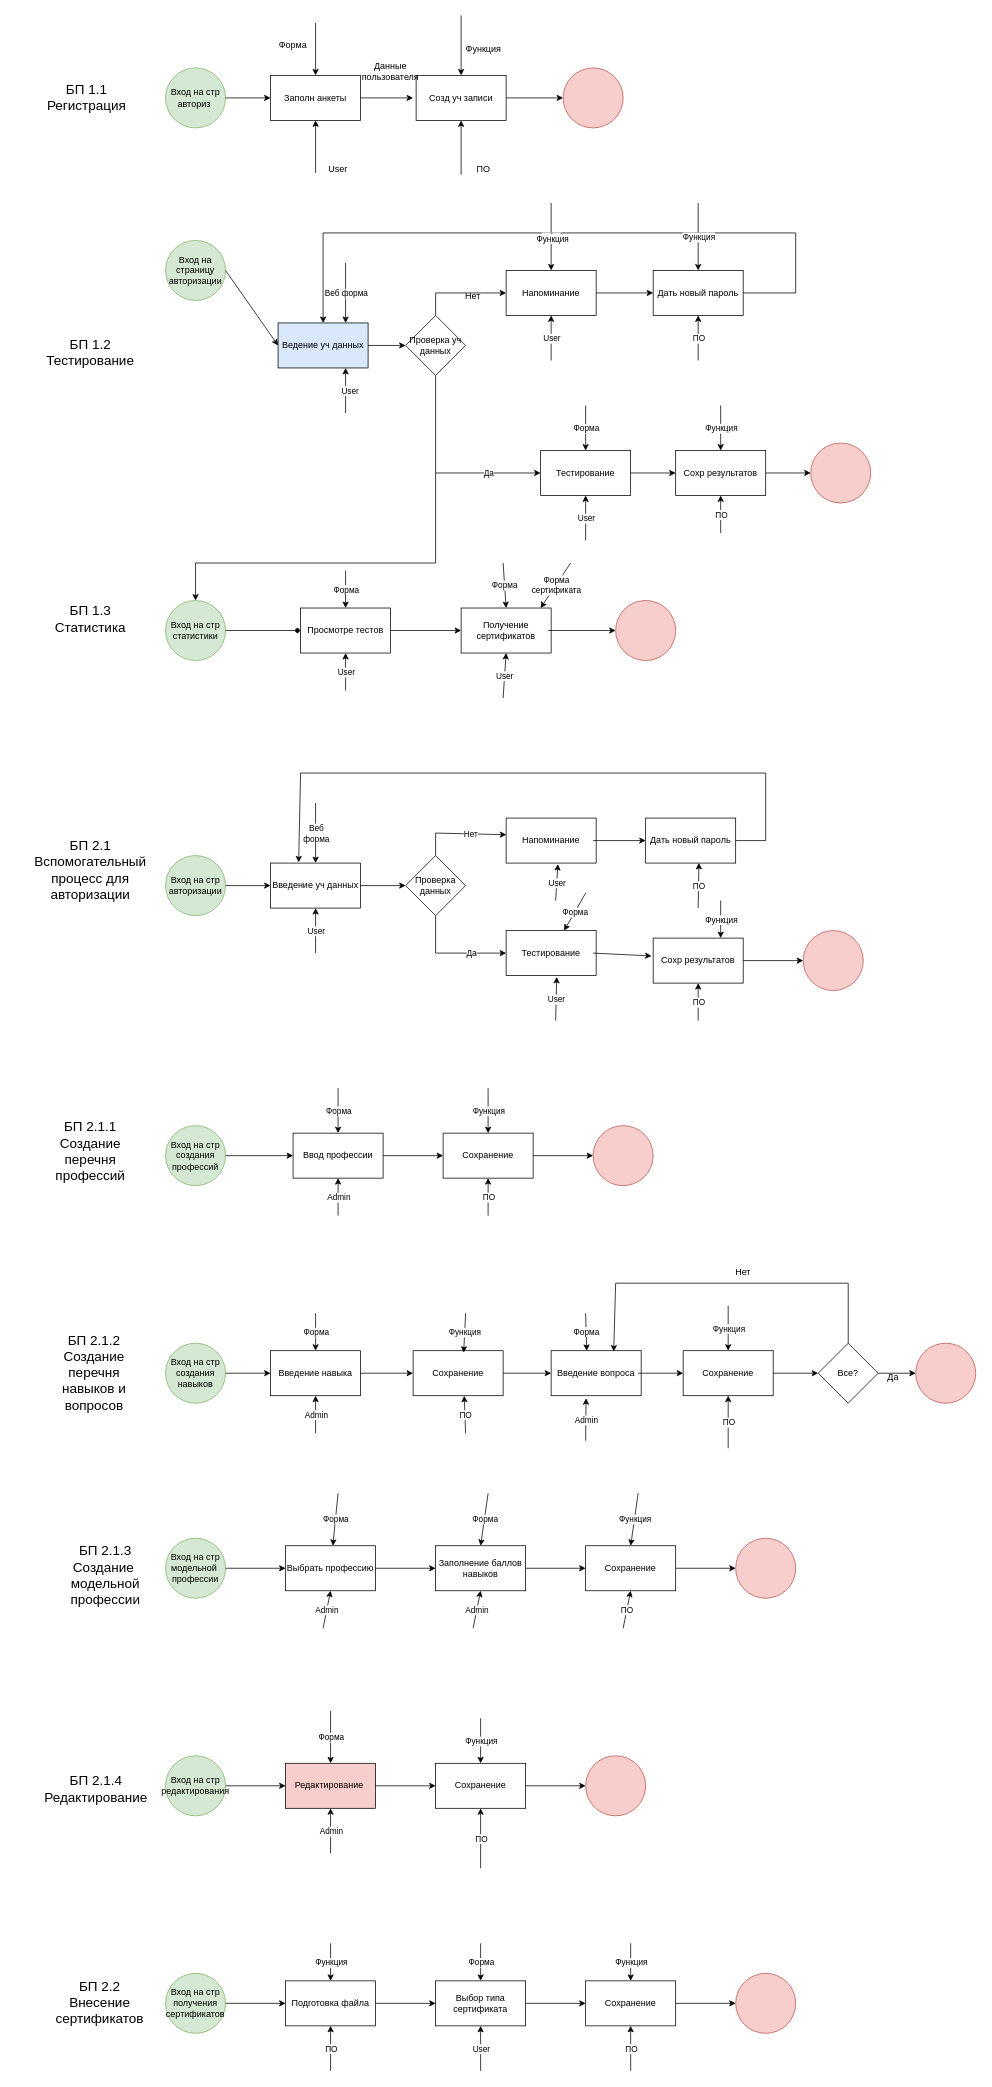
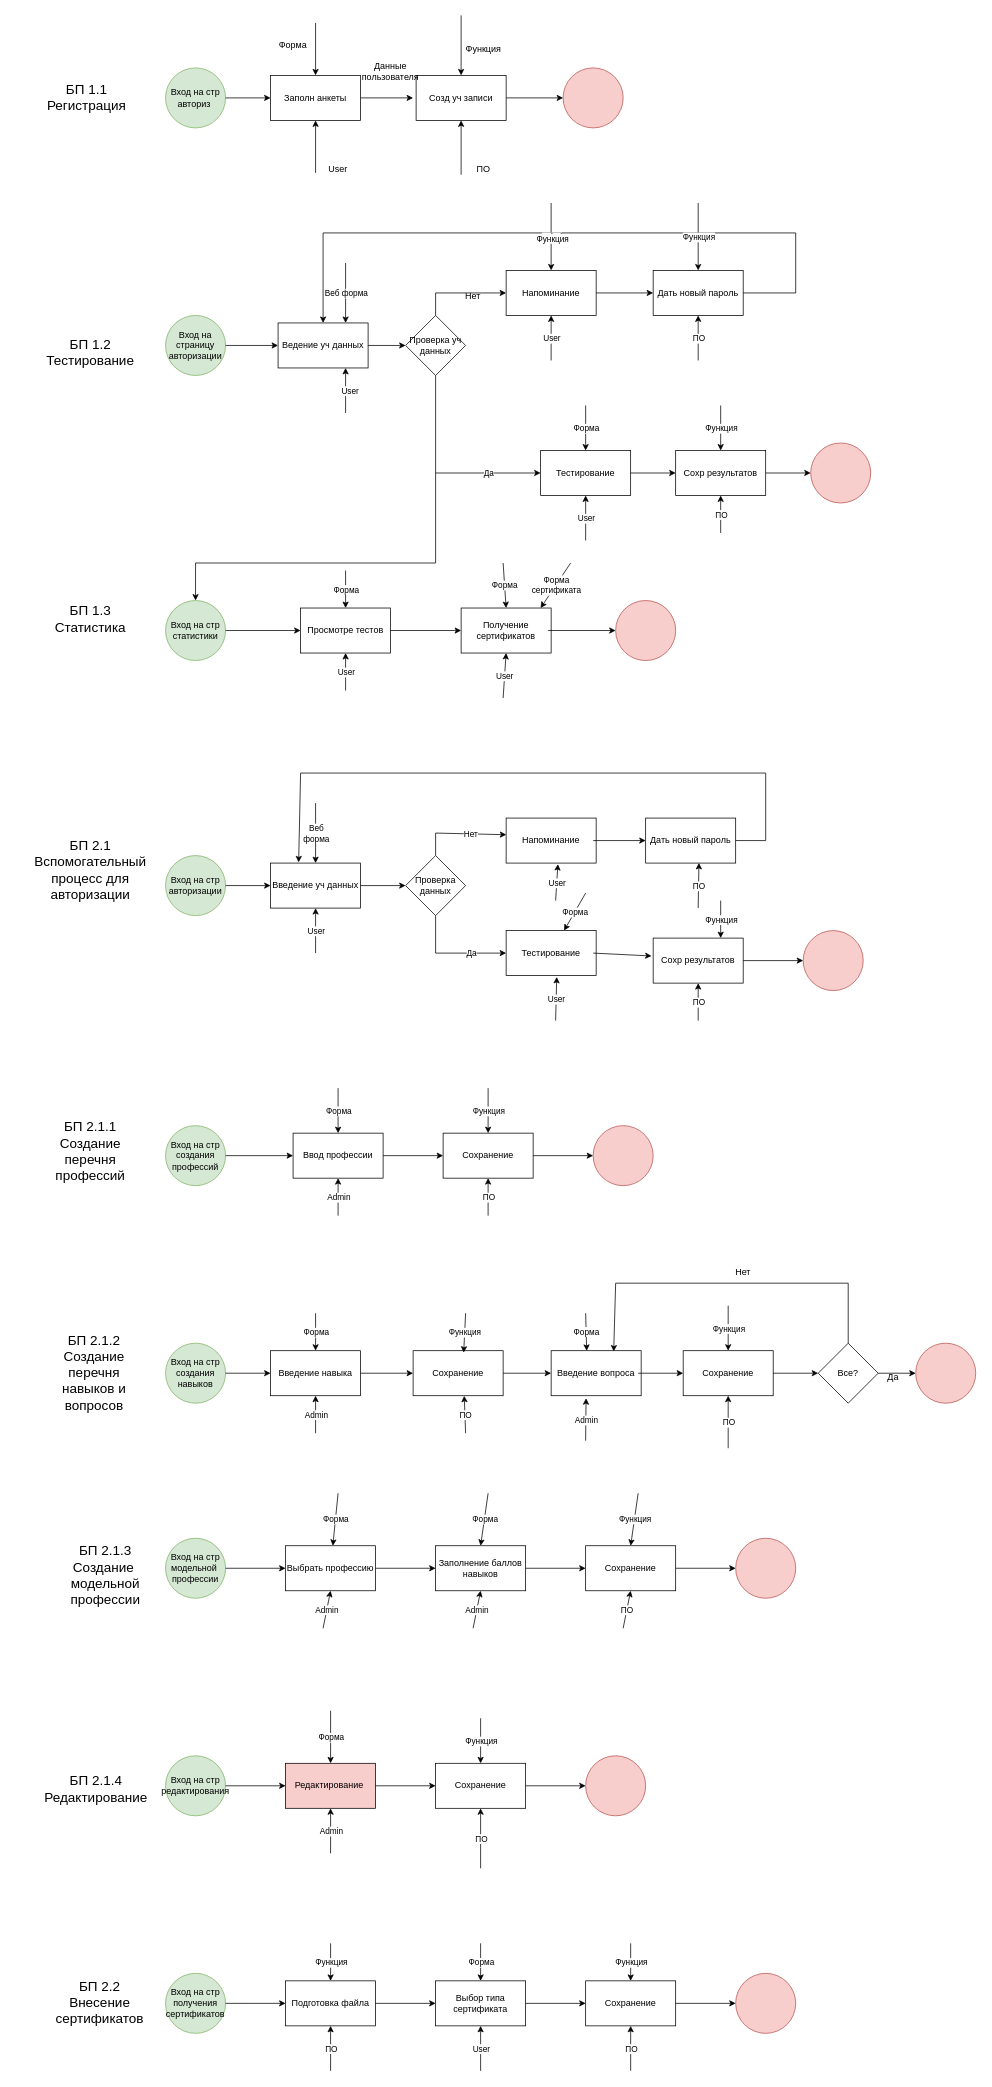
node "Вход на страницу авторизации": moved (195, 270) -> (195, 345)
node "Ведение уч данных": fillcolor #dae8fc -> #ffffff
edge "Вход на стр статистики" -> "Просмотре тестов": arrowhead diamond -> classic
